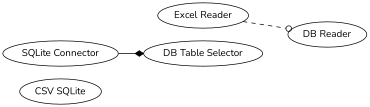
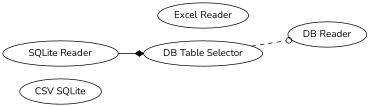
edge "Excel Reader" -> "DB Reader": now "DB Table Selector" -> "DB Reader"
node "SQLite Connector": label "SQLite Connector" -> "SQLite Reader"
